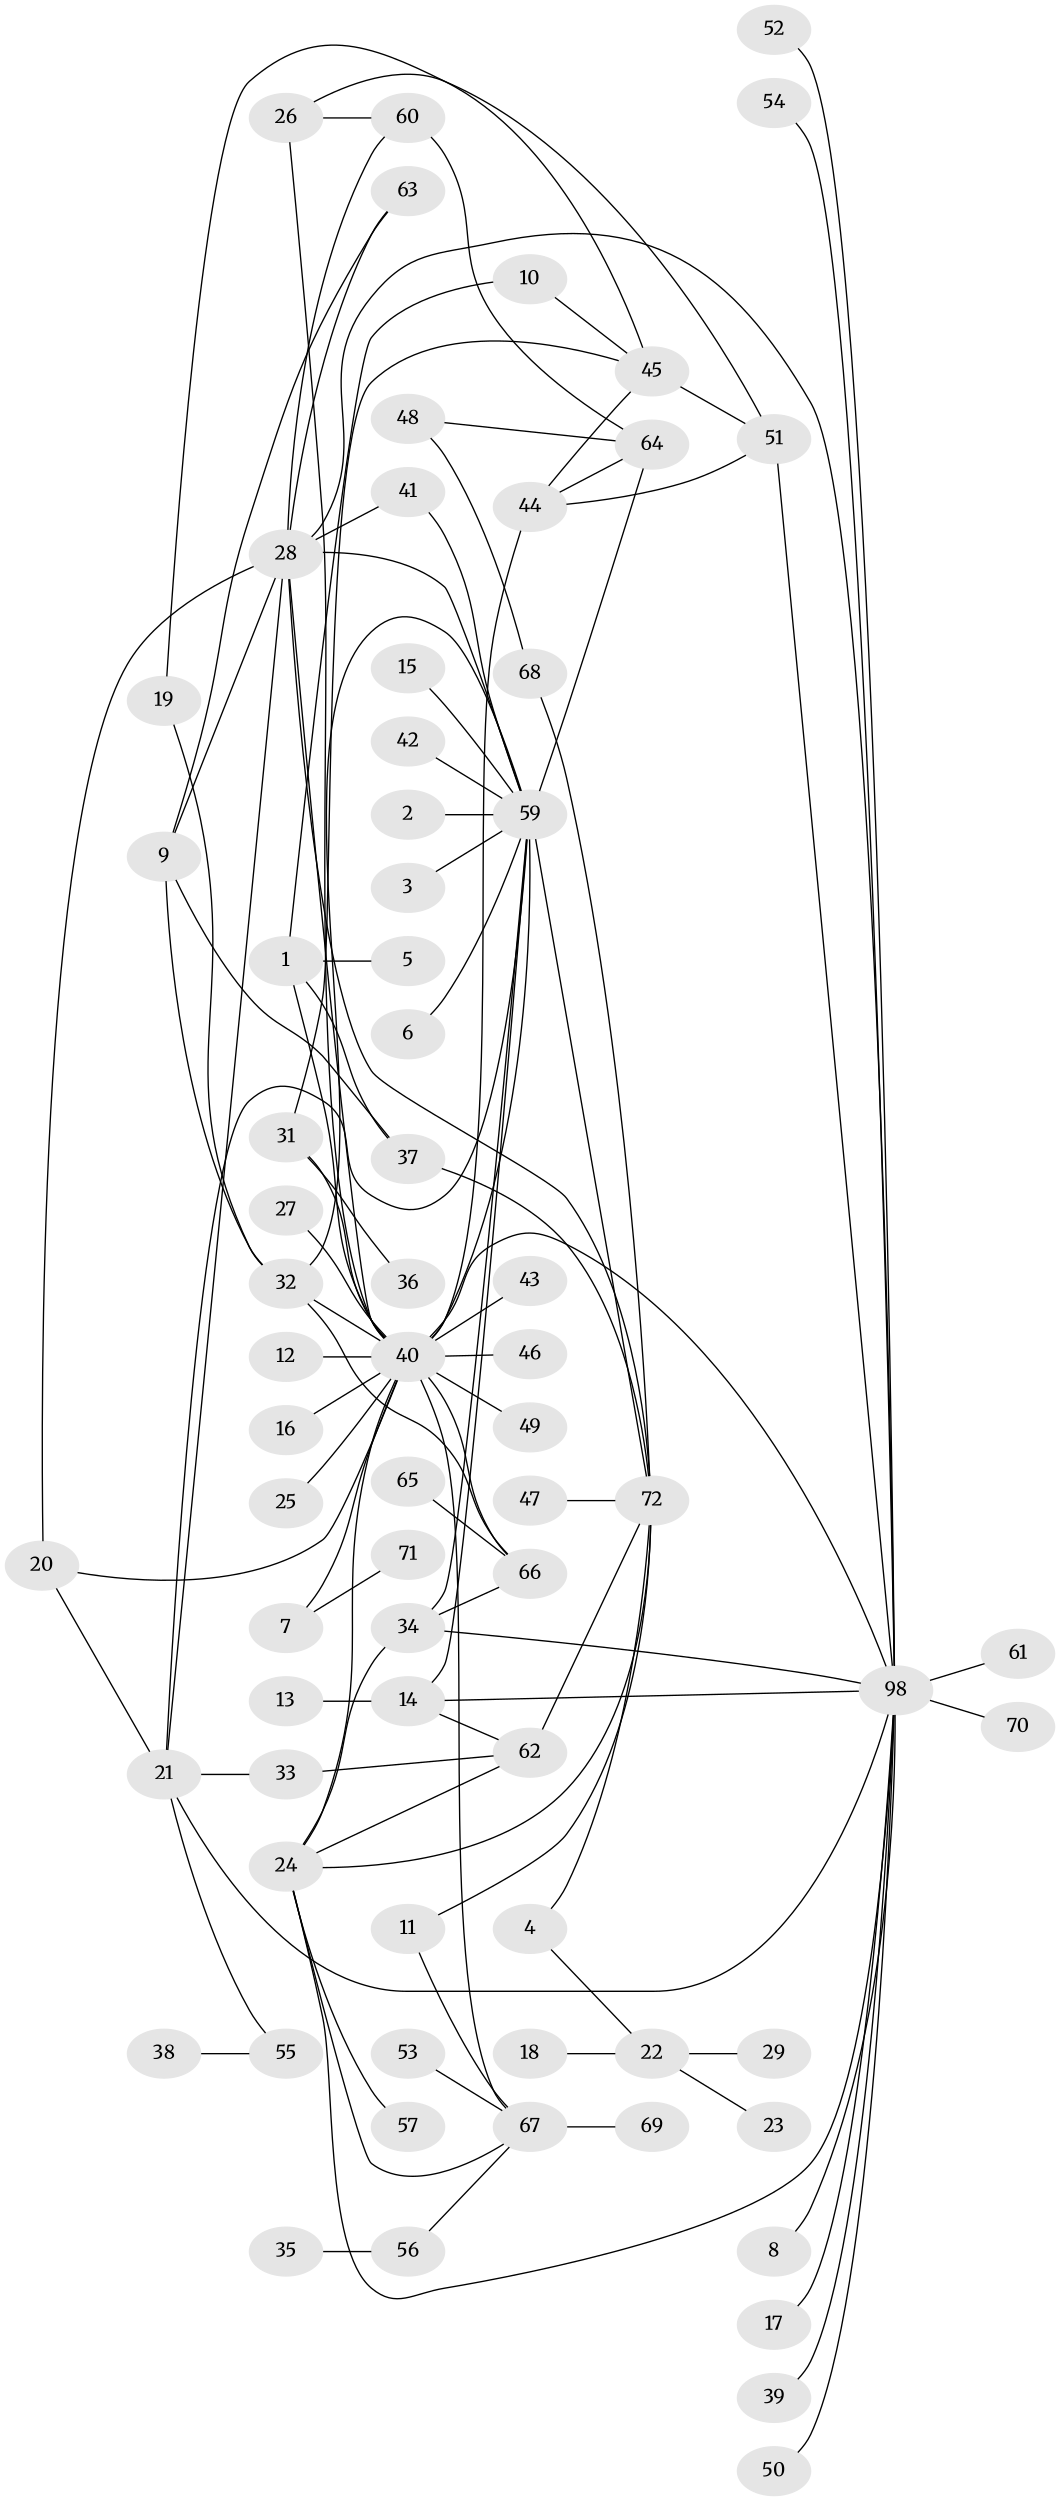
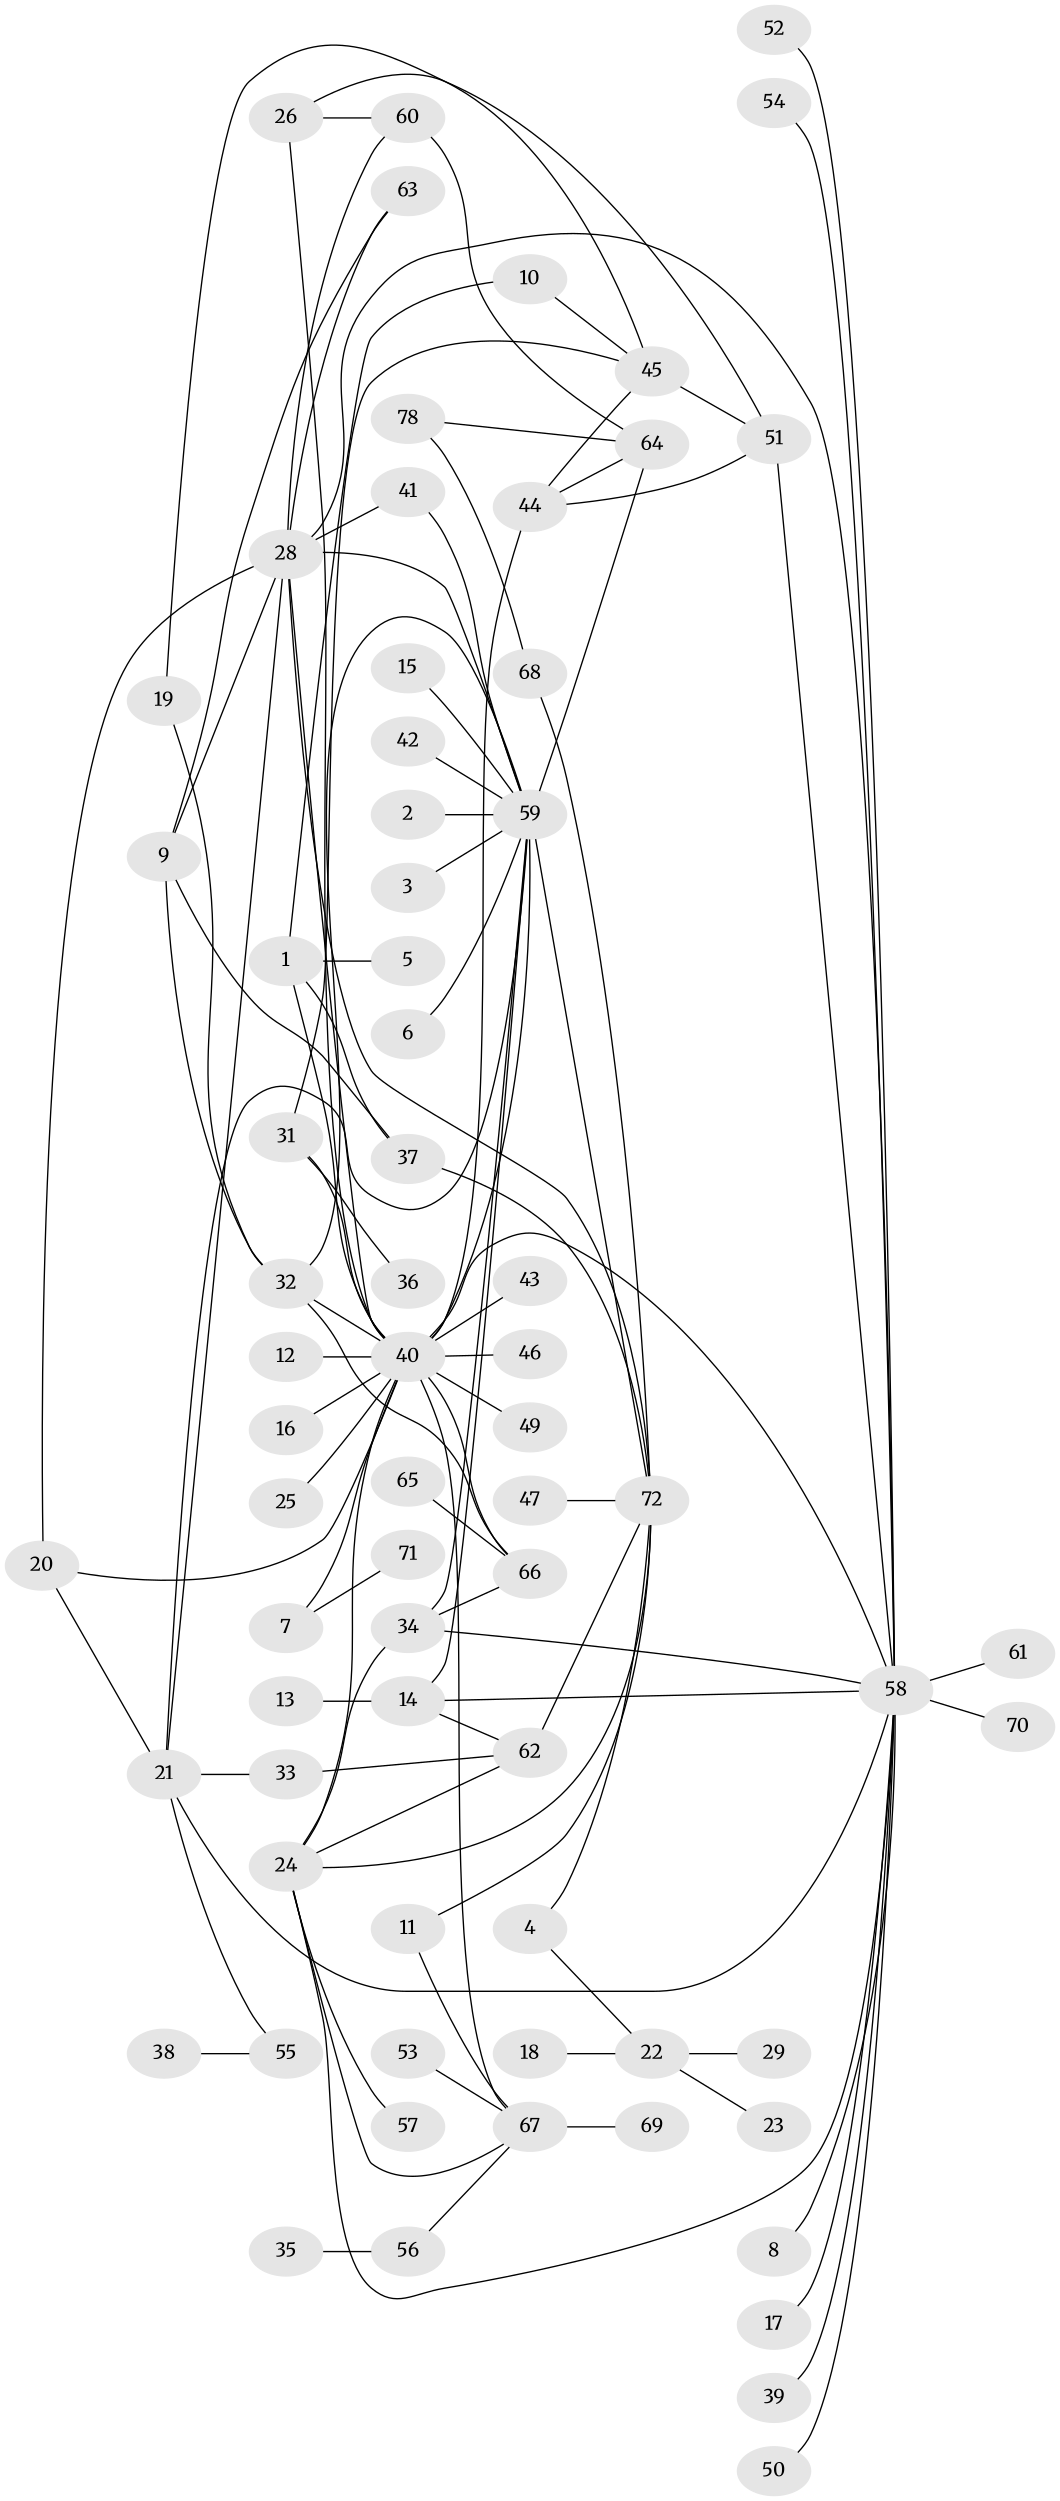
node "48": label "48" -> "78"
node "27": removed
node "98": label "98" -> "58"
